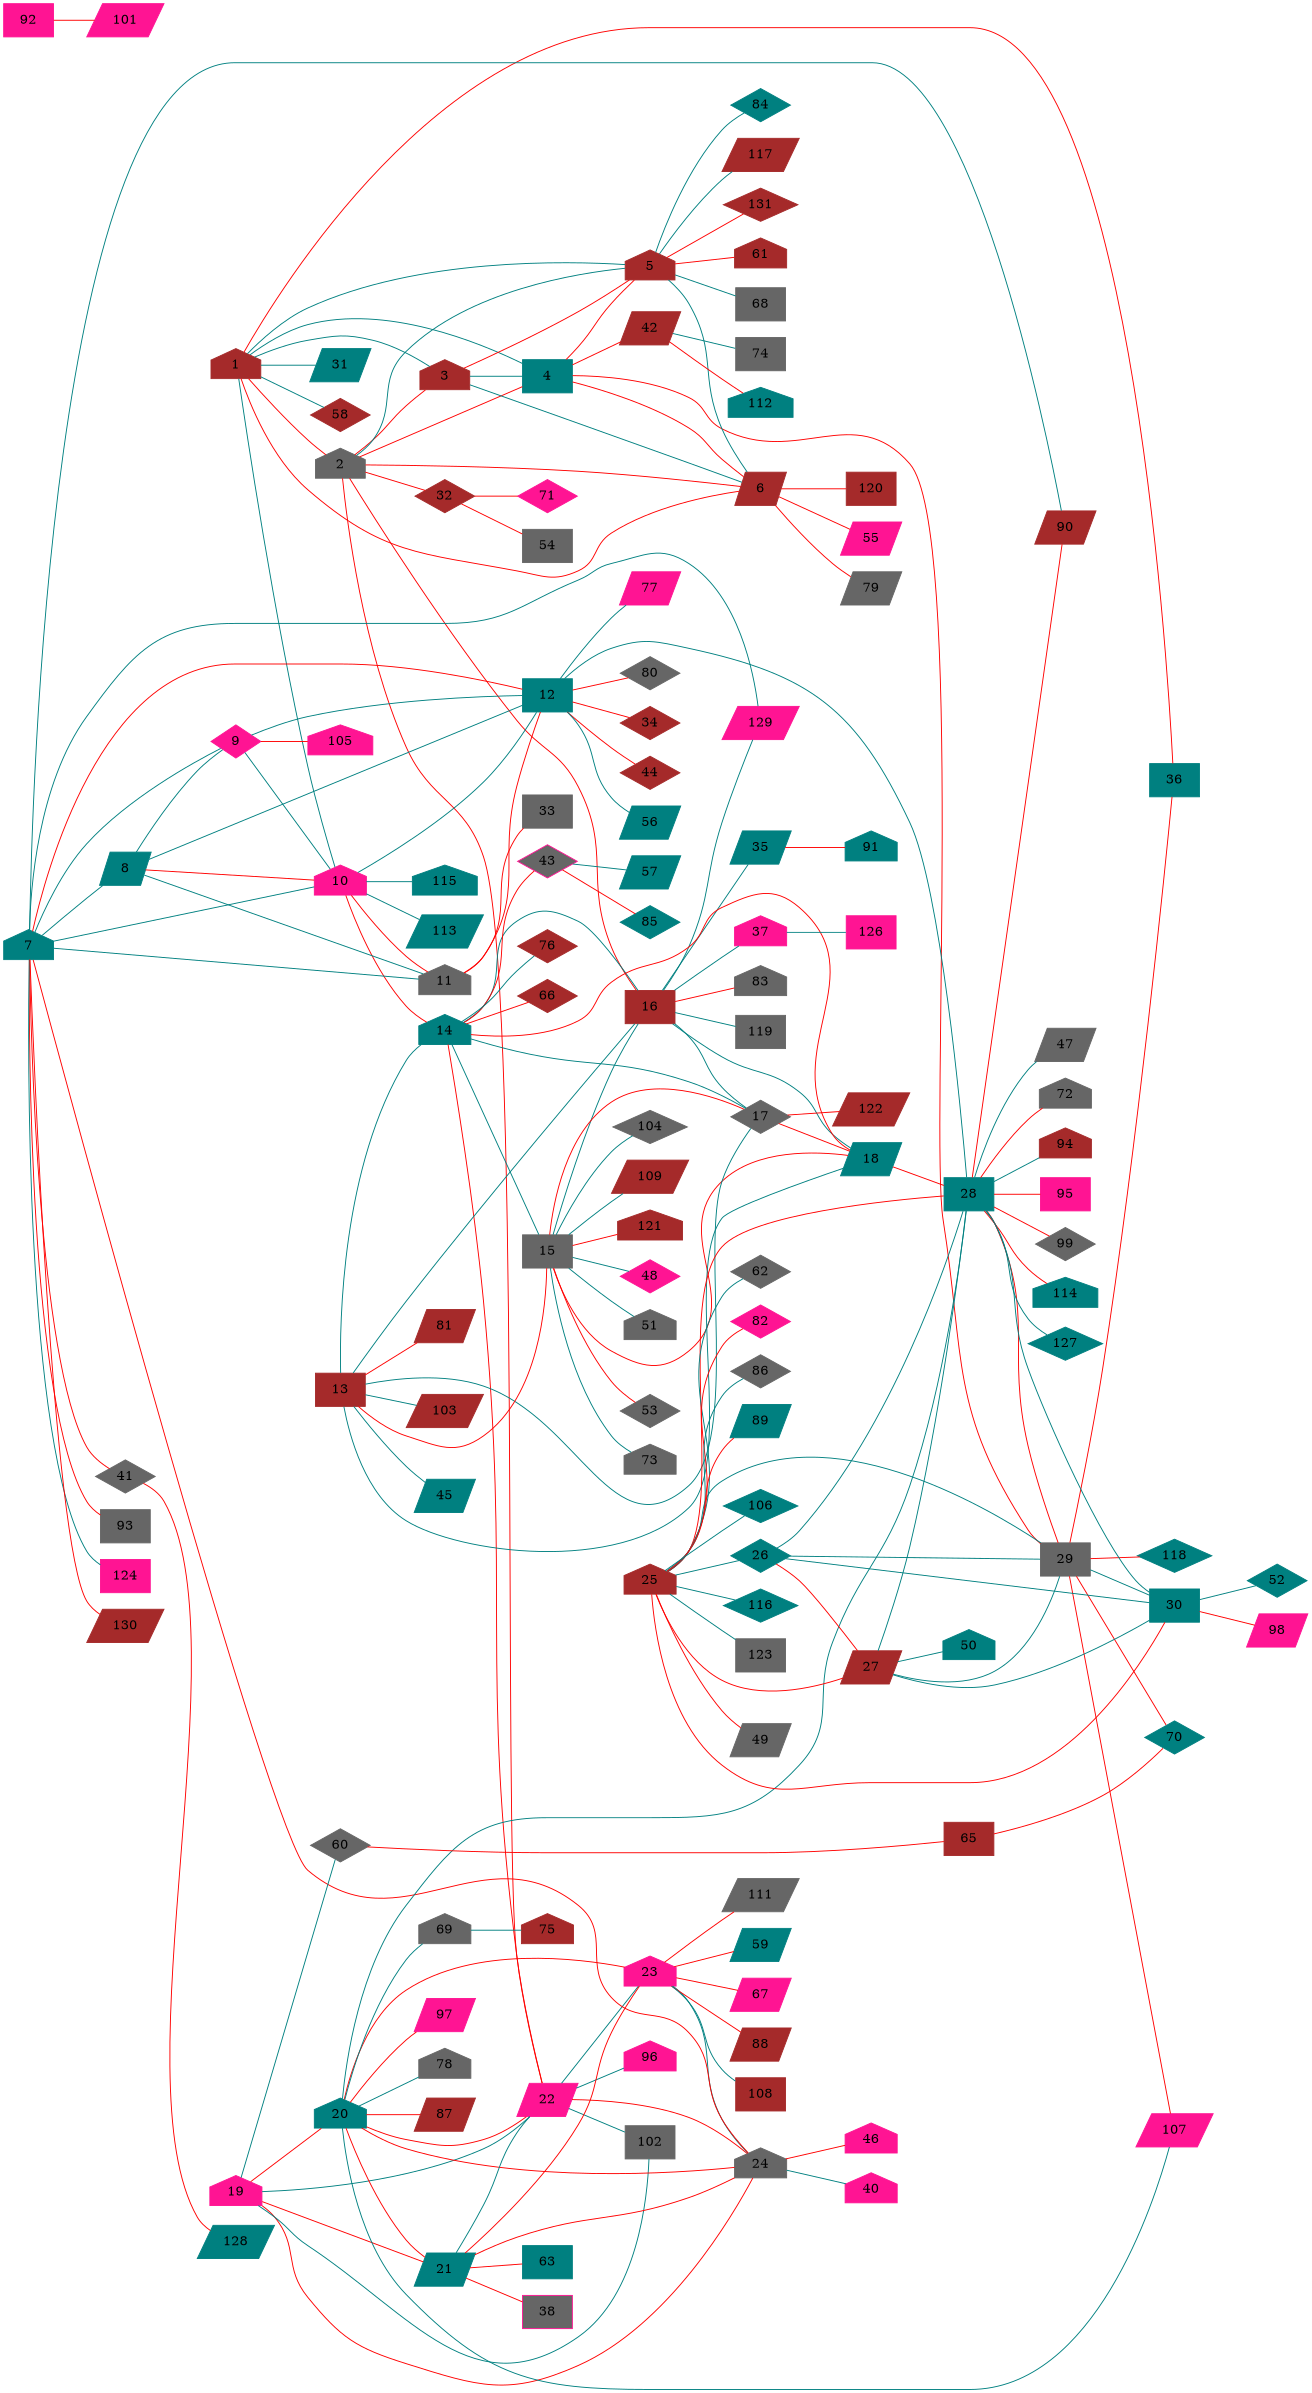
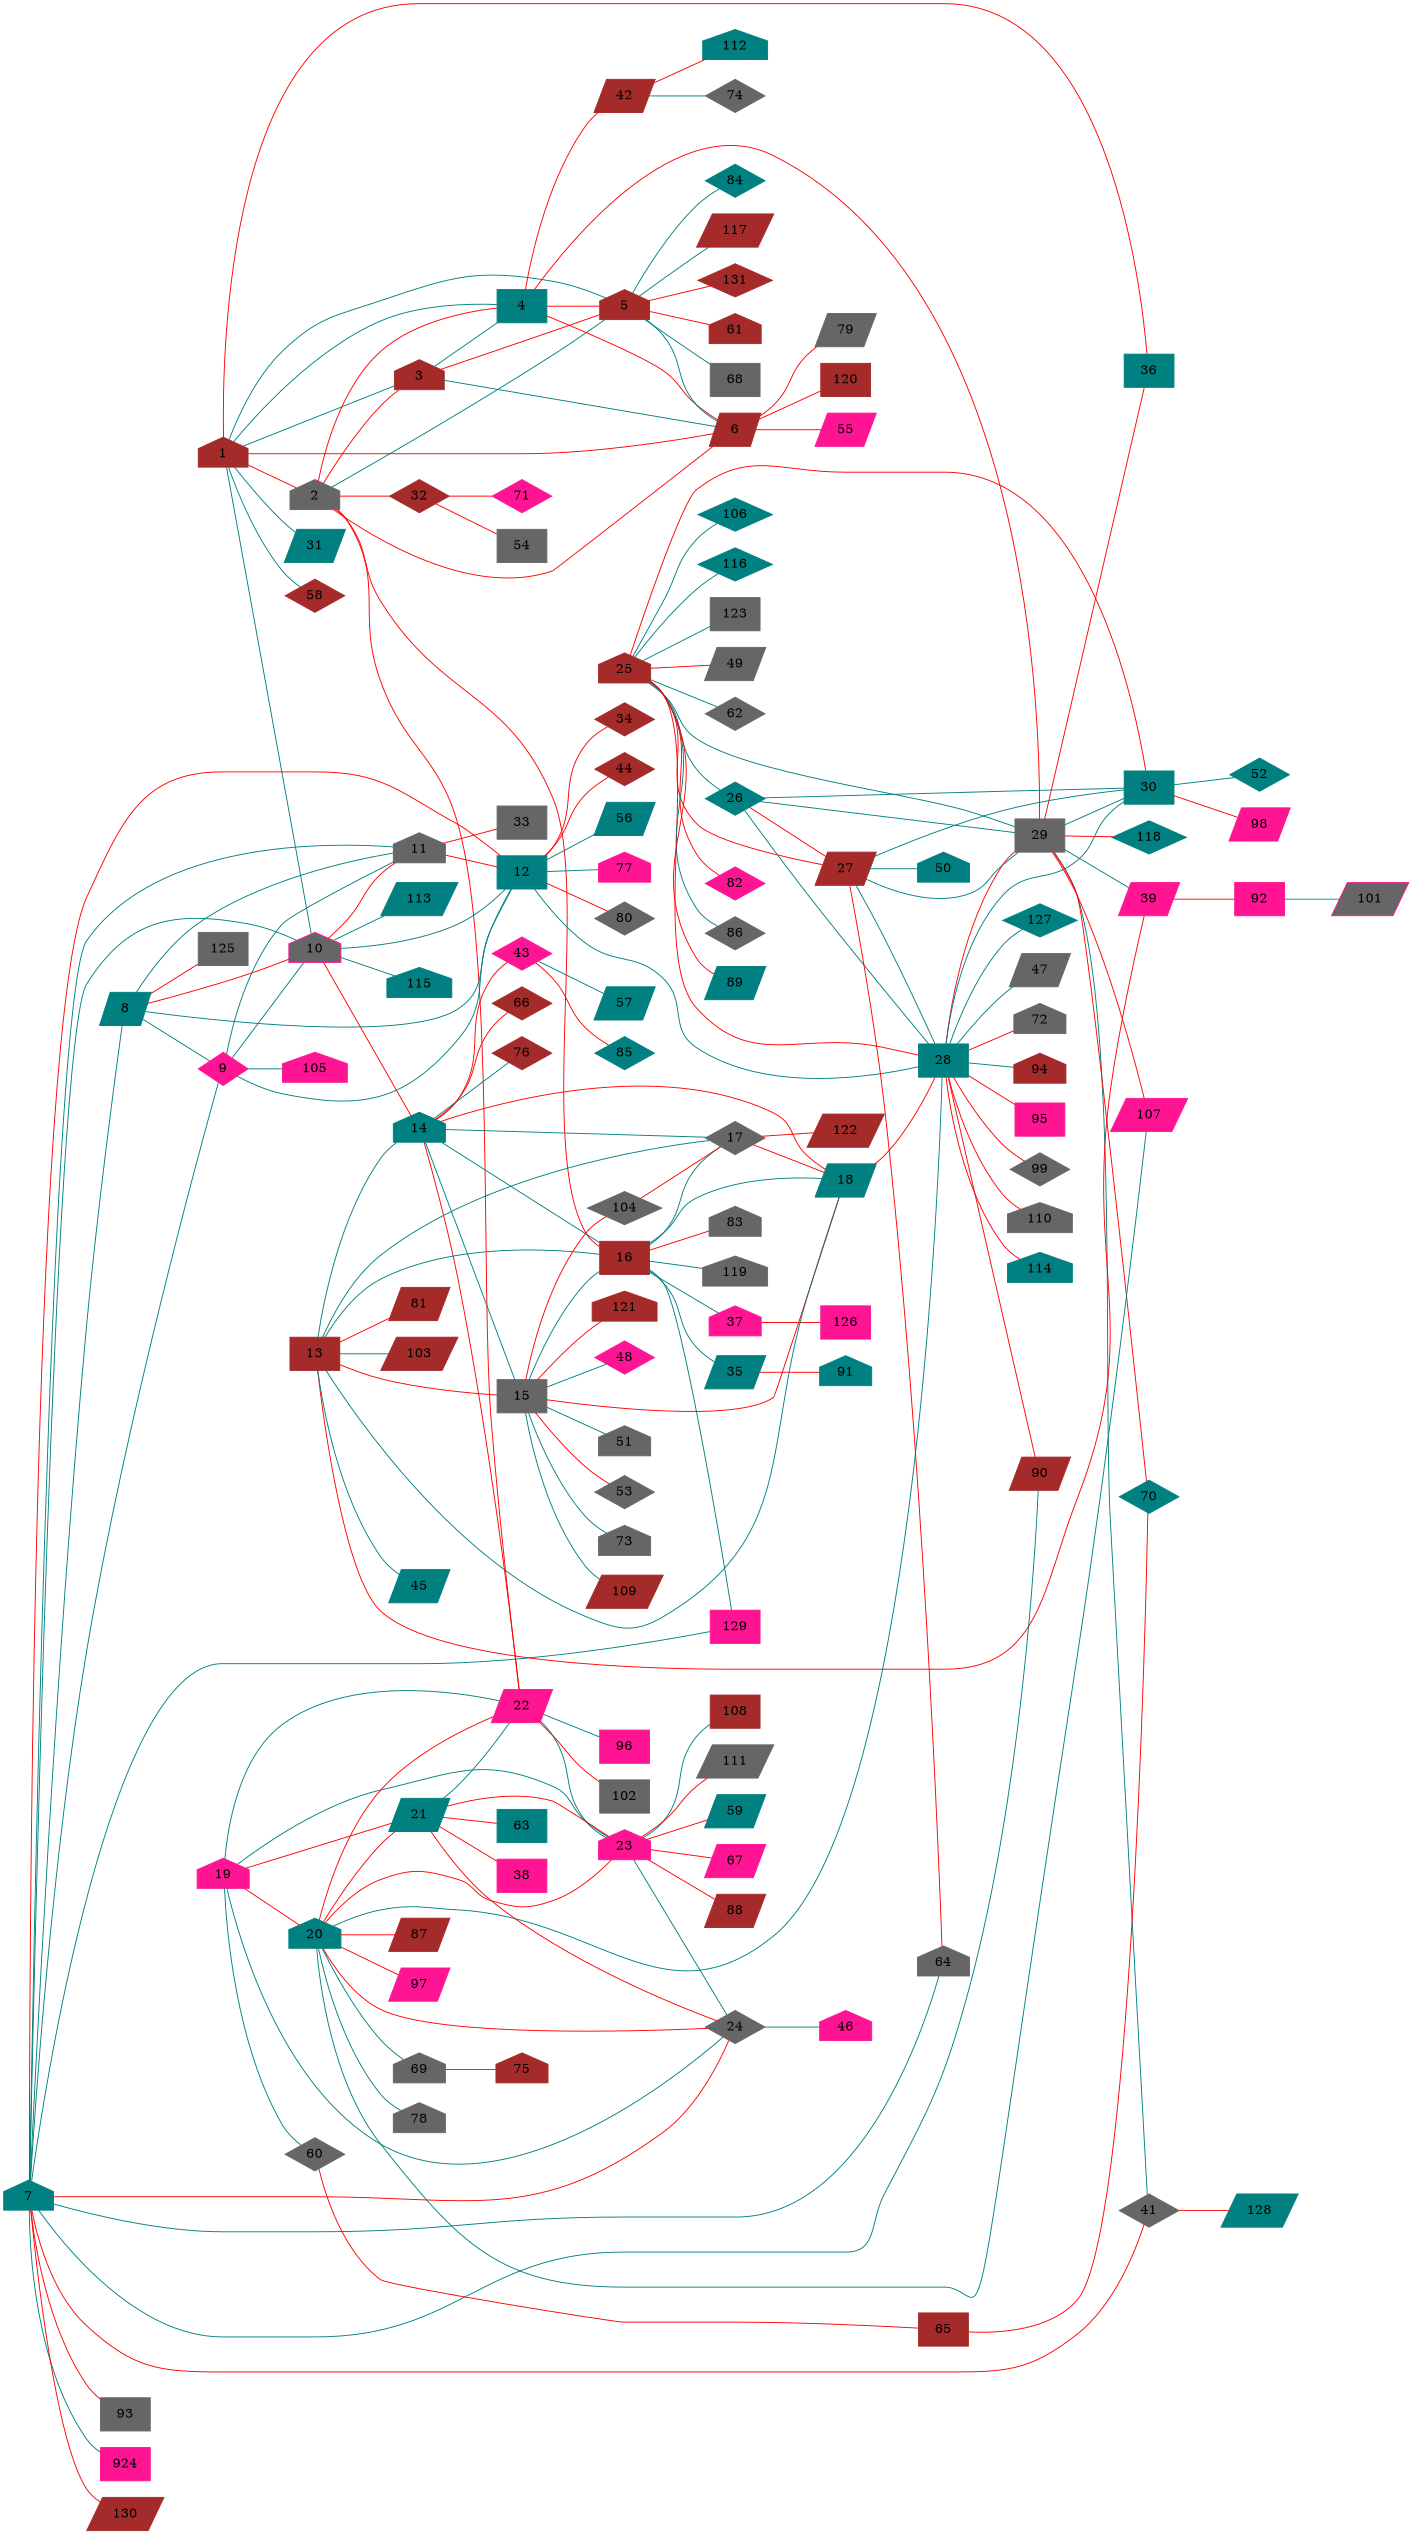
edge "92" -- "101": color red -> teal
node "101": fillcolor deeppink -> gray40
node "74": shape box -> diamond
node "77": shape parallelogram -> house
node "129": shape parallelogram -> box
edge "9" -- "105": color red -> teal
node "43": fillcolor gray40 -> deeppink
node "10": fillcolor deeppink -> gray40
node "39": added
edge "11" -- "9": added
edge "37" -- "126": color teal -> red
node "125": added
node "119": shape box -> house
edge "17" -- "15": now "17" -- "104"
edge "104" -- "15": color teal -> red
node "110": added
edge "29" -- "41": added
node "124": label "124" -> "924"
node "64": added
node "96": shape house -> box
edge "22" -- "24": removed
edge "22" -- "102": color teal -> red
edge "46" -- "24": color red -> teal
node "24": shape house -> diamond
node "40": removed
node "38": fillcolor gray40 -> deeppink
edge "102" -- "19": now "23" -- "19"
edge "24" -- "19": color red -> teal
